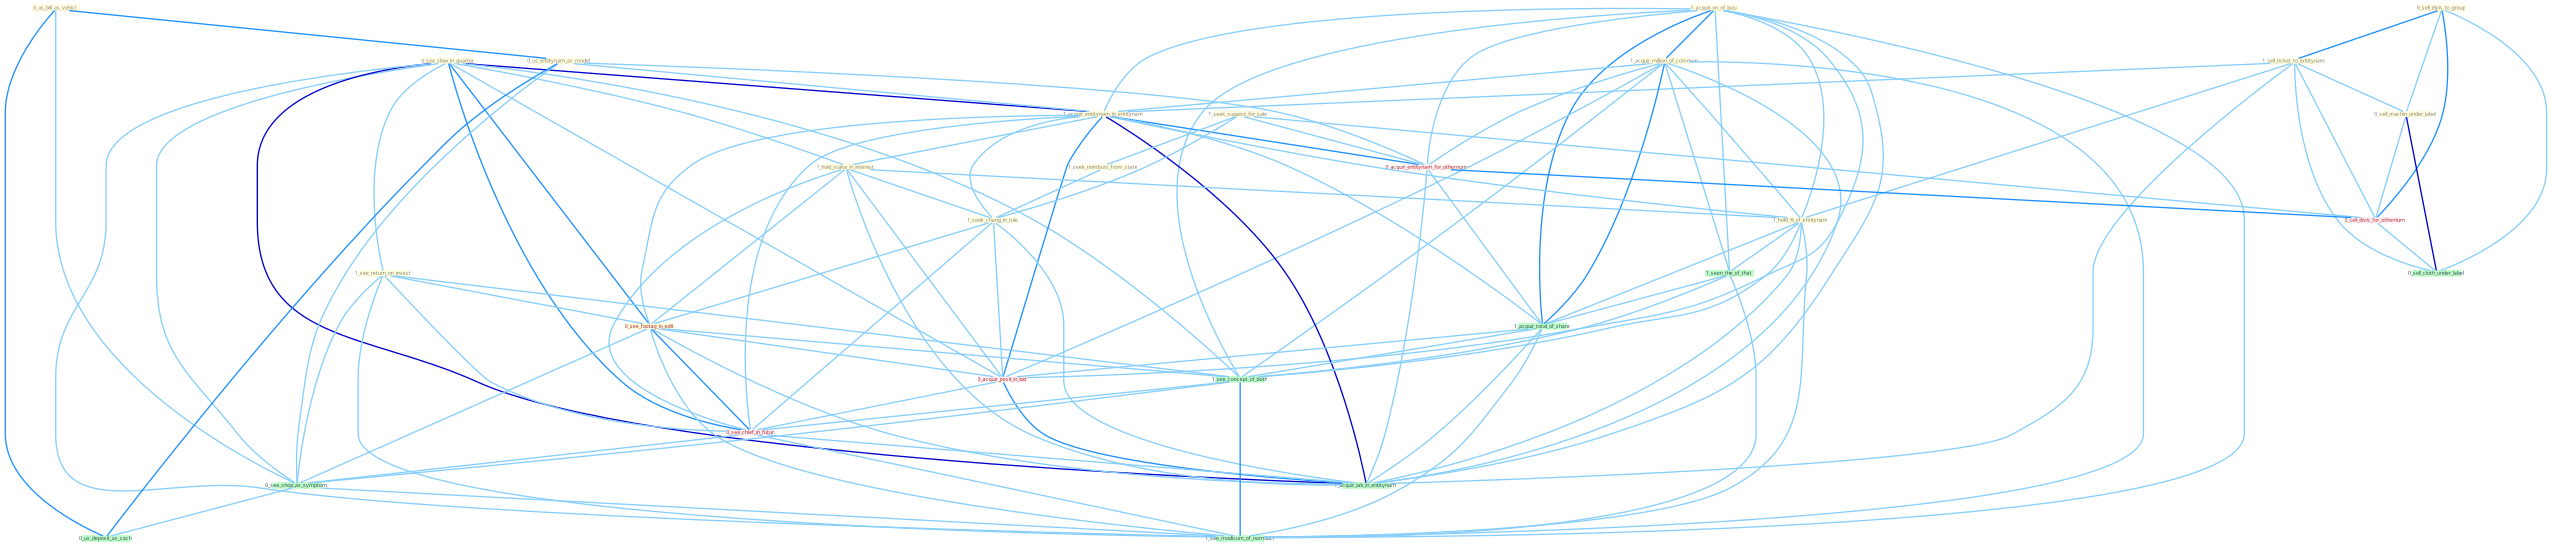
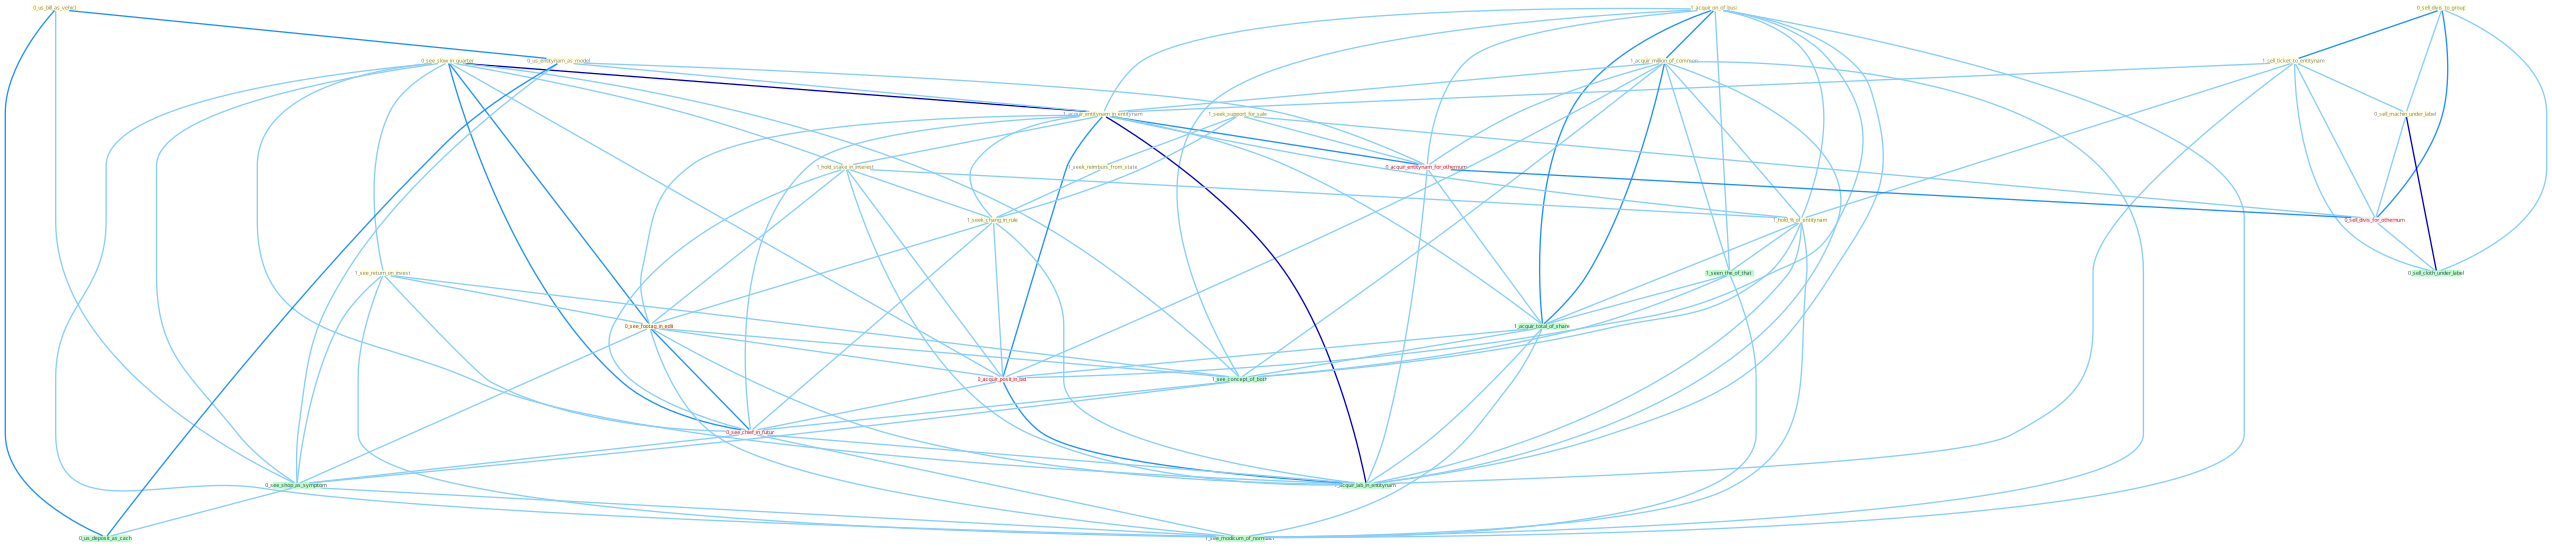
edge "0_see_slow_in_quarter" -- "1_acquir_lab_in_entitynam": color #0000cd -> #87cefa
edge "1_see_concept_of_both" -- "1_see_modicum_of_normalci": removed
